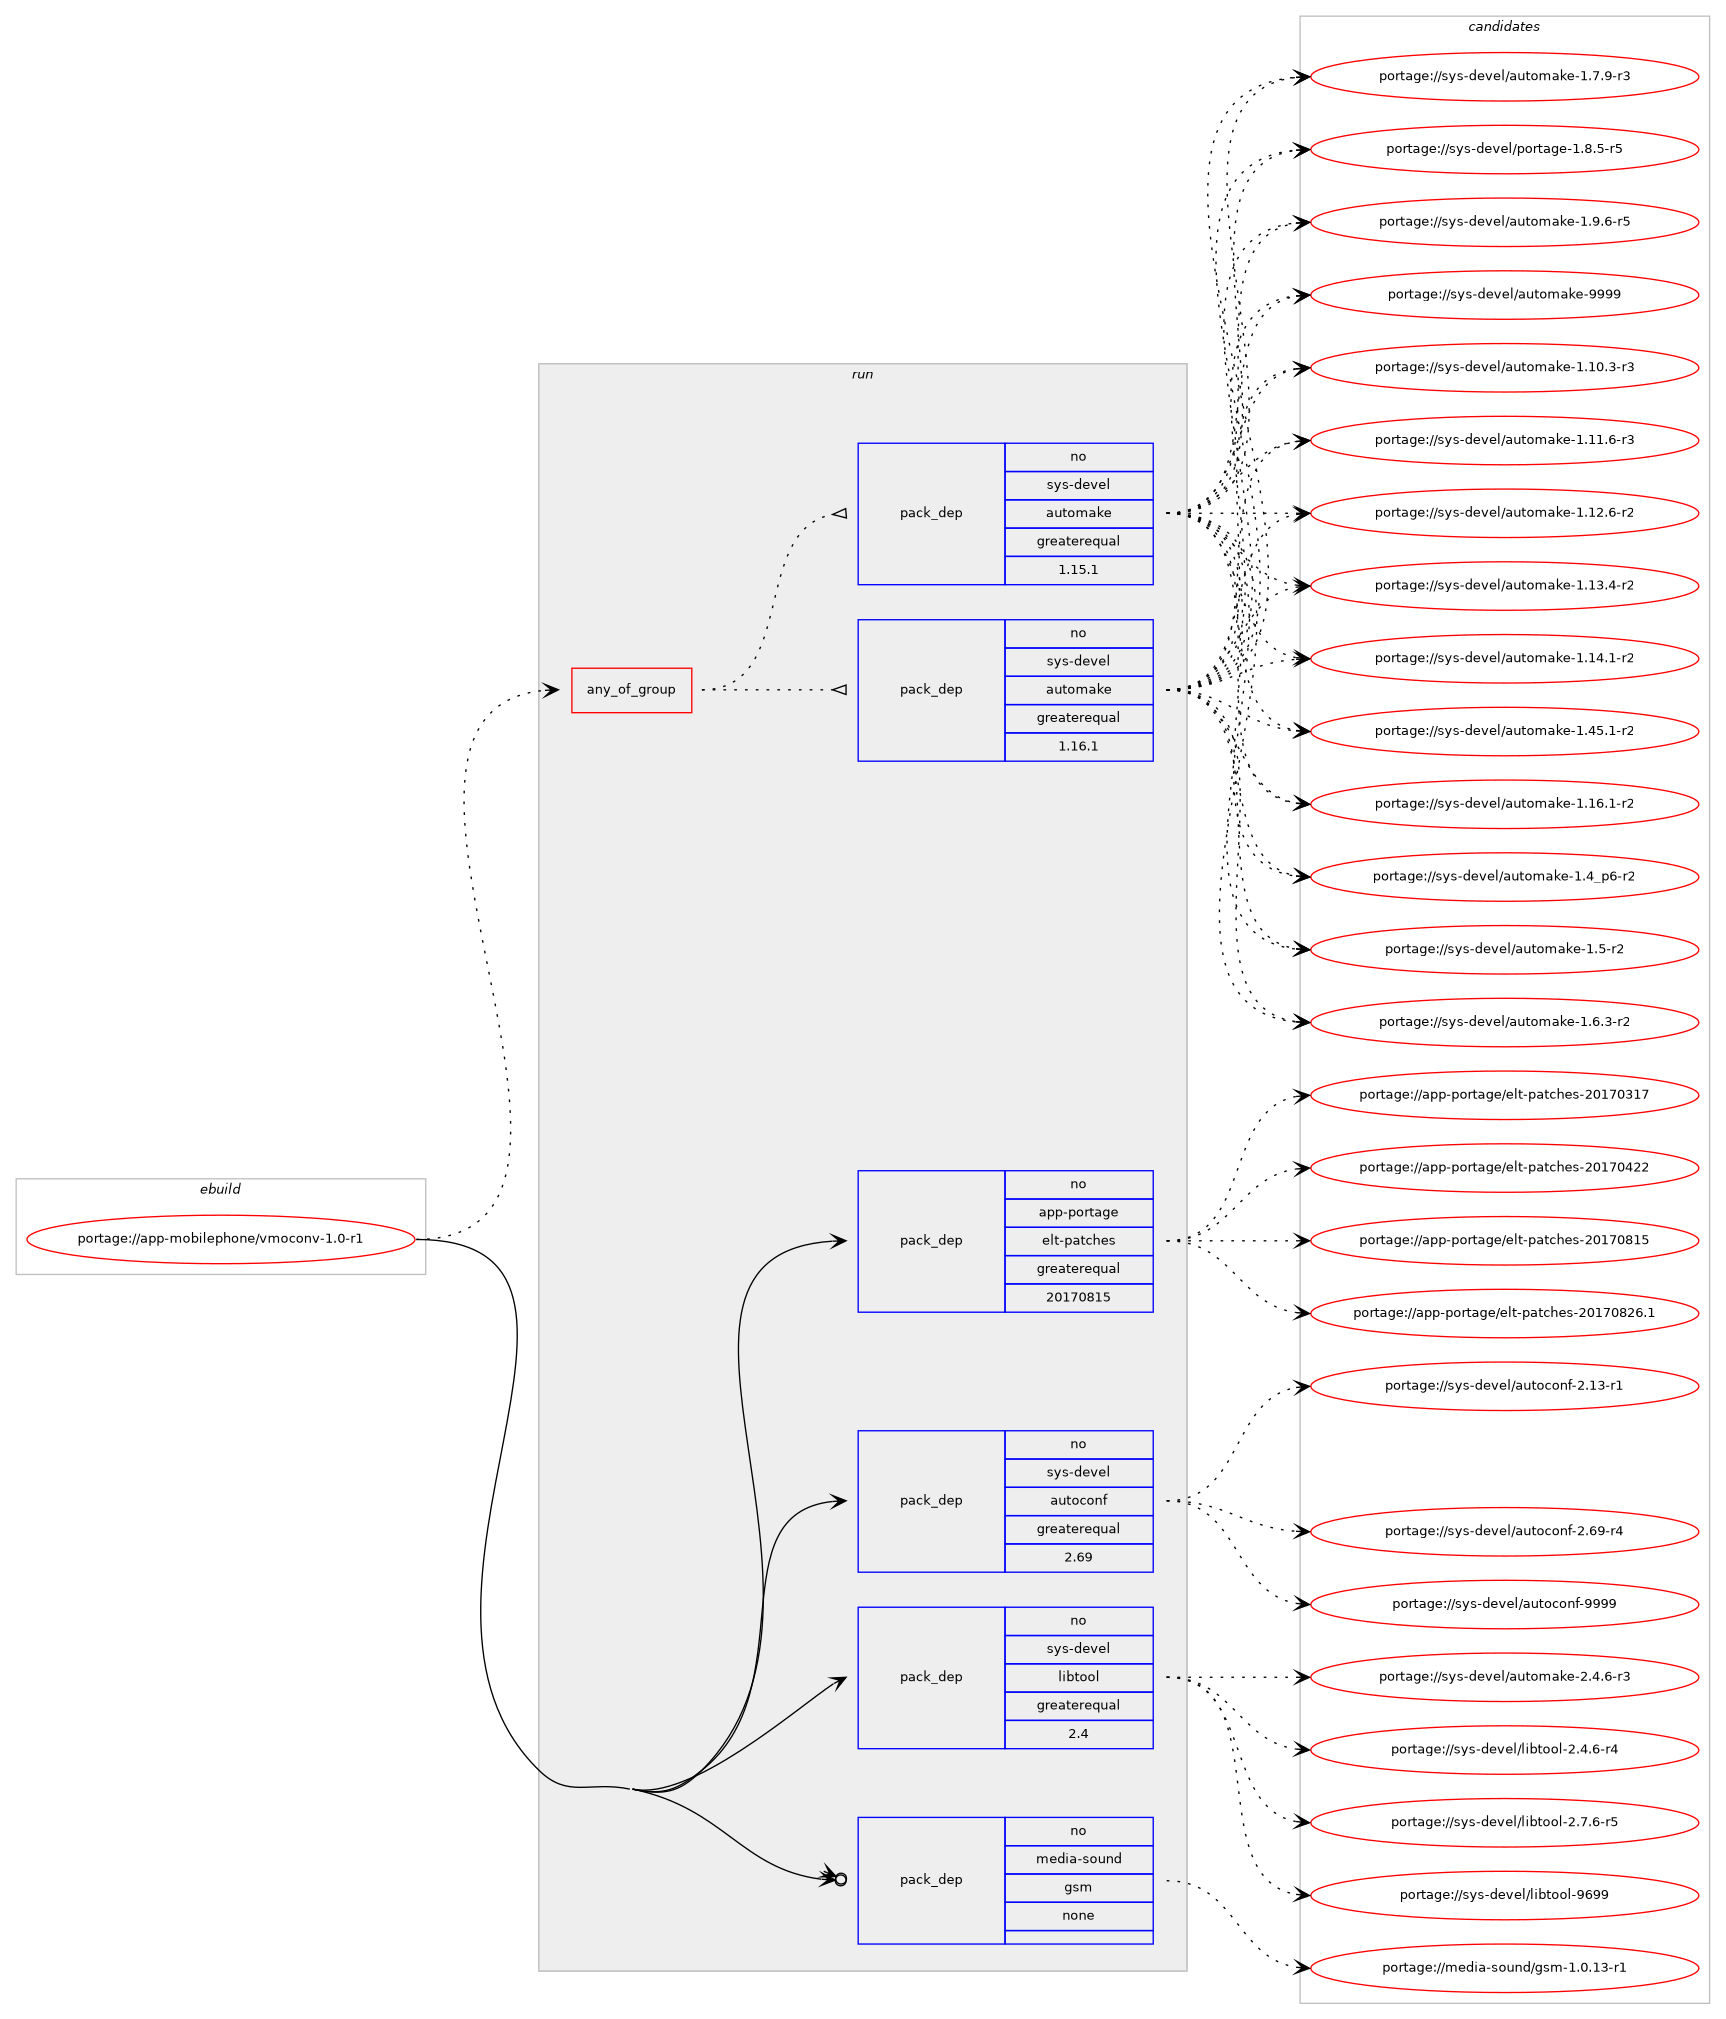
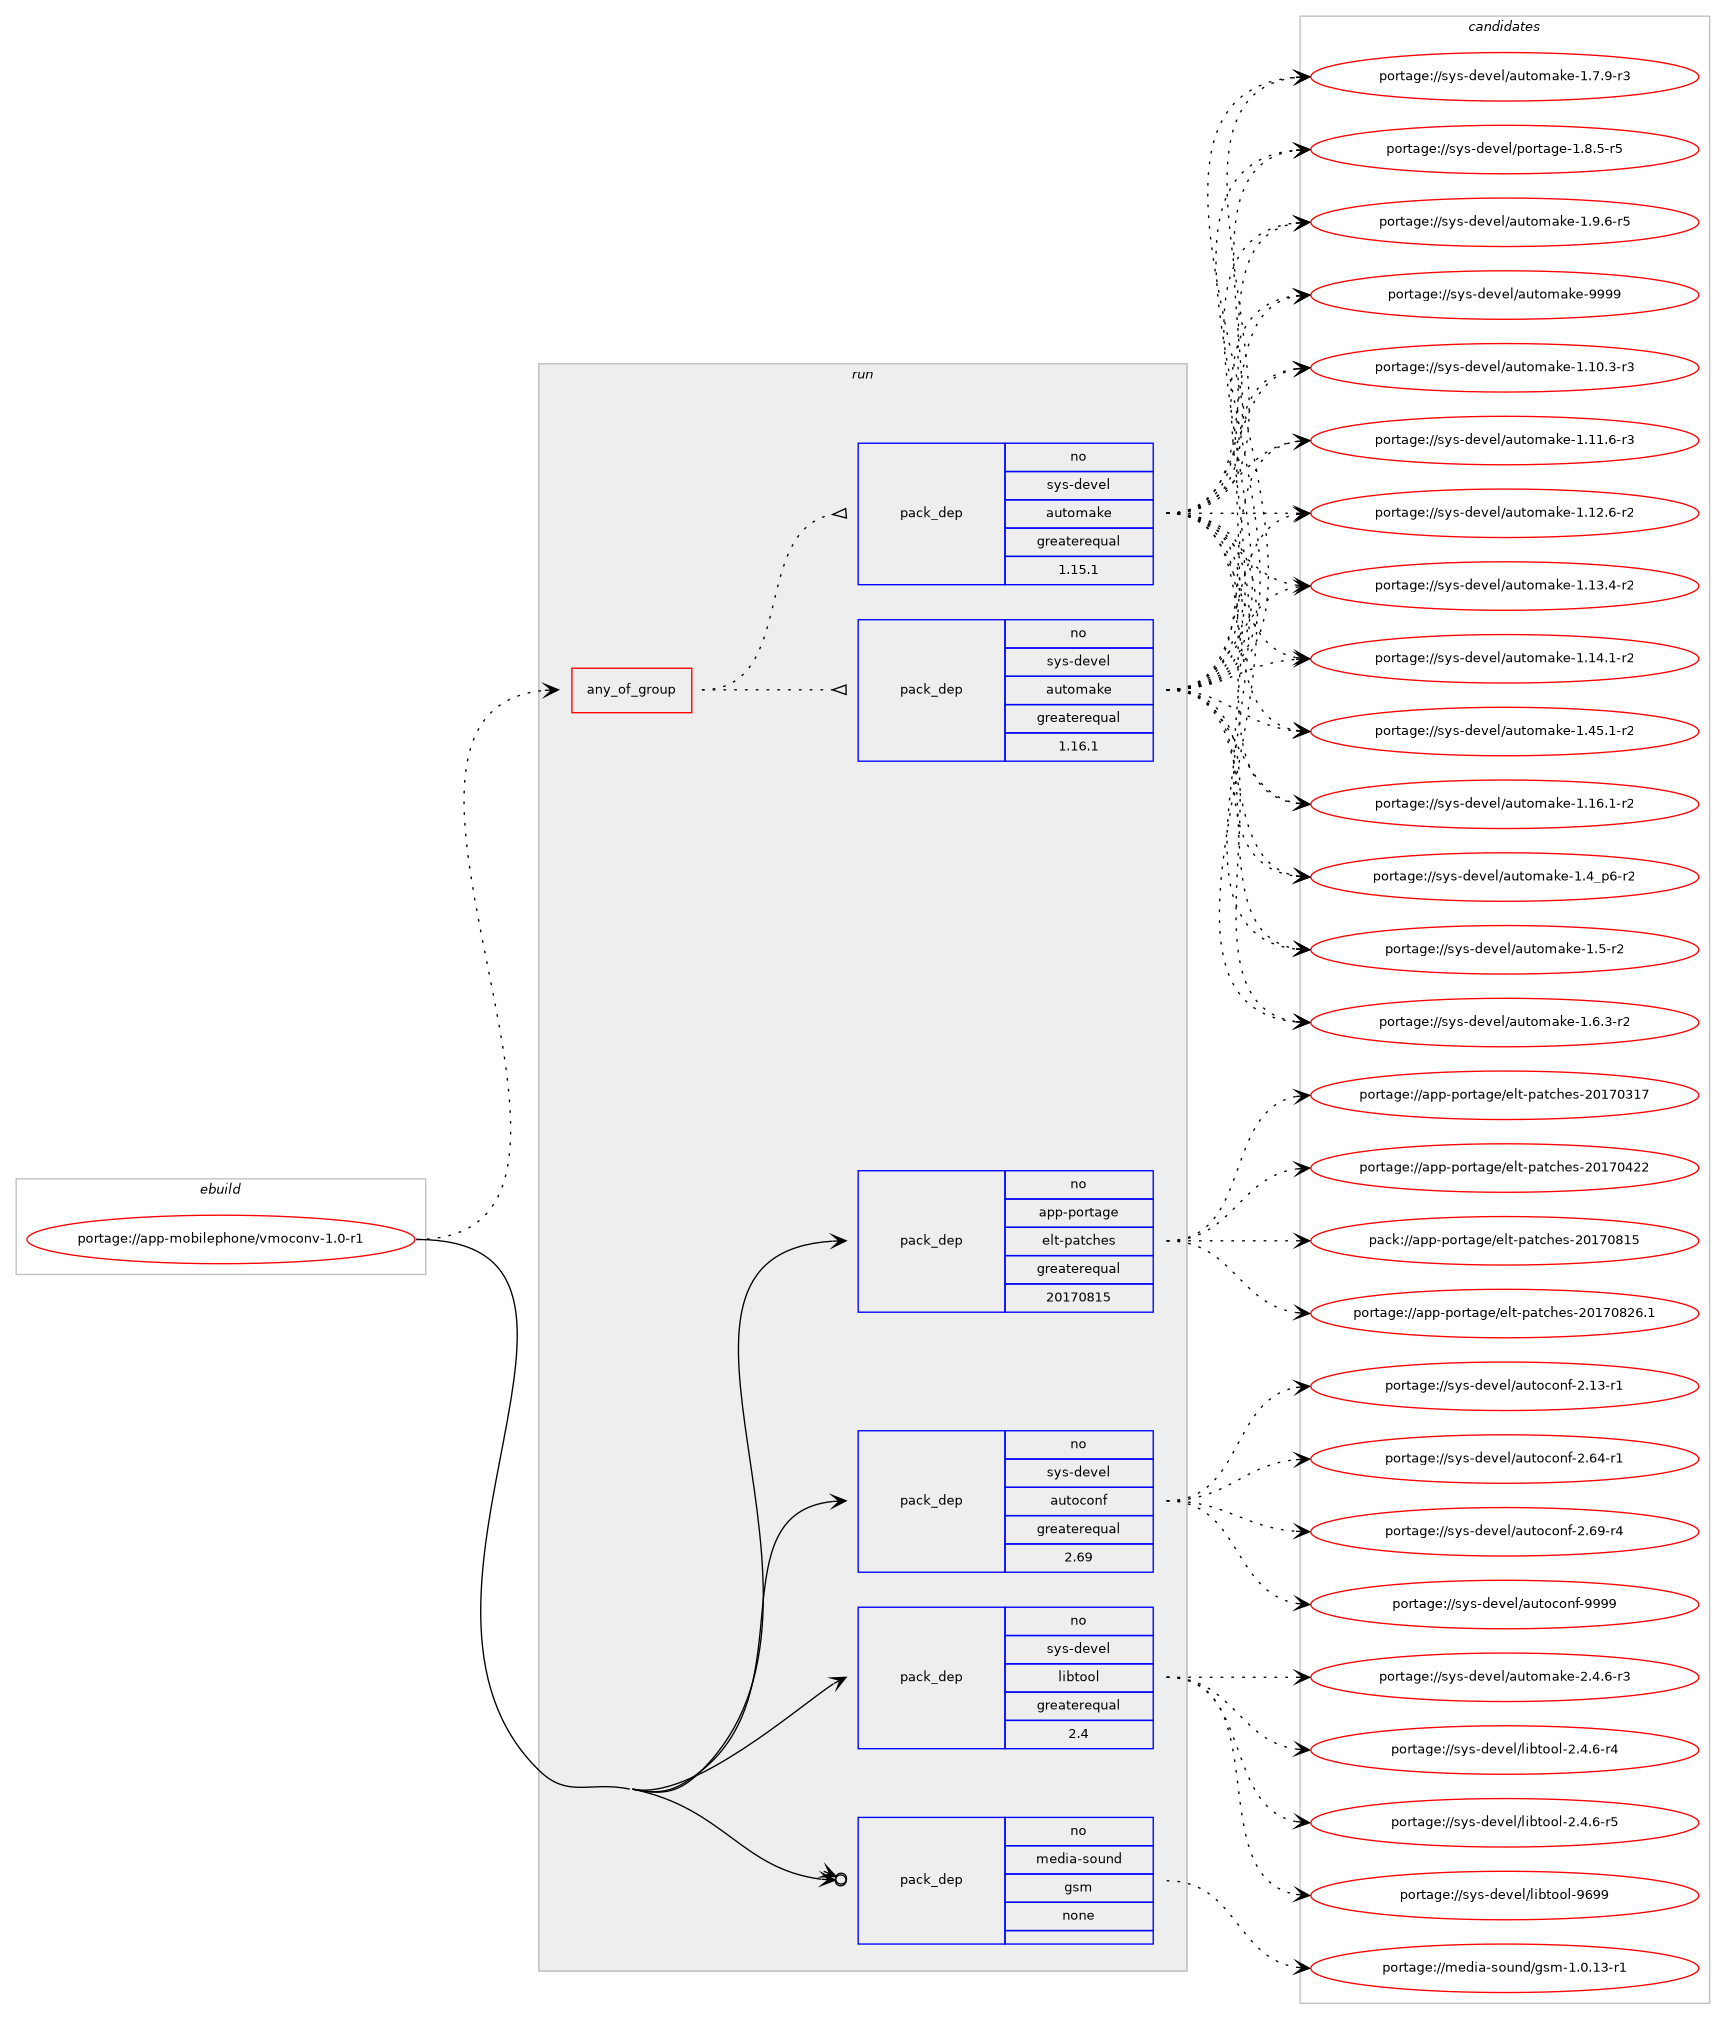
node "portage://app-portage/elt-patches-20170815": label "portage://app-portage/elt-patches-20170815" -> "pack://app-portage/elt-patches-20170815"
node "portage://sys-devel/autoconf-2.64-r1": added
node "portage://sys-devel/libtool-2.7.6-r5": label "portage://sys-devel/libtool-2.7.6-r5" -> "portage://sys-devel/libtool-2.4.6-r5"
